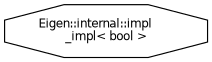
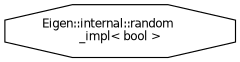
node "Eigen::internal::impl _impl< bool >": label "Eigen::internal::impl _impl< bool >" -> "Eigen::internal::random _impl< bool >"
